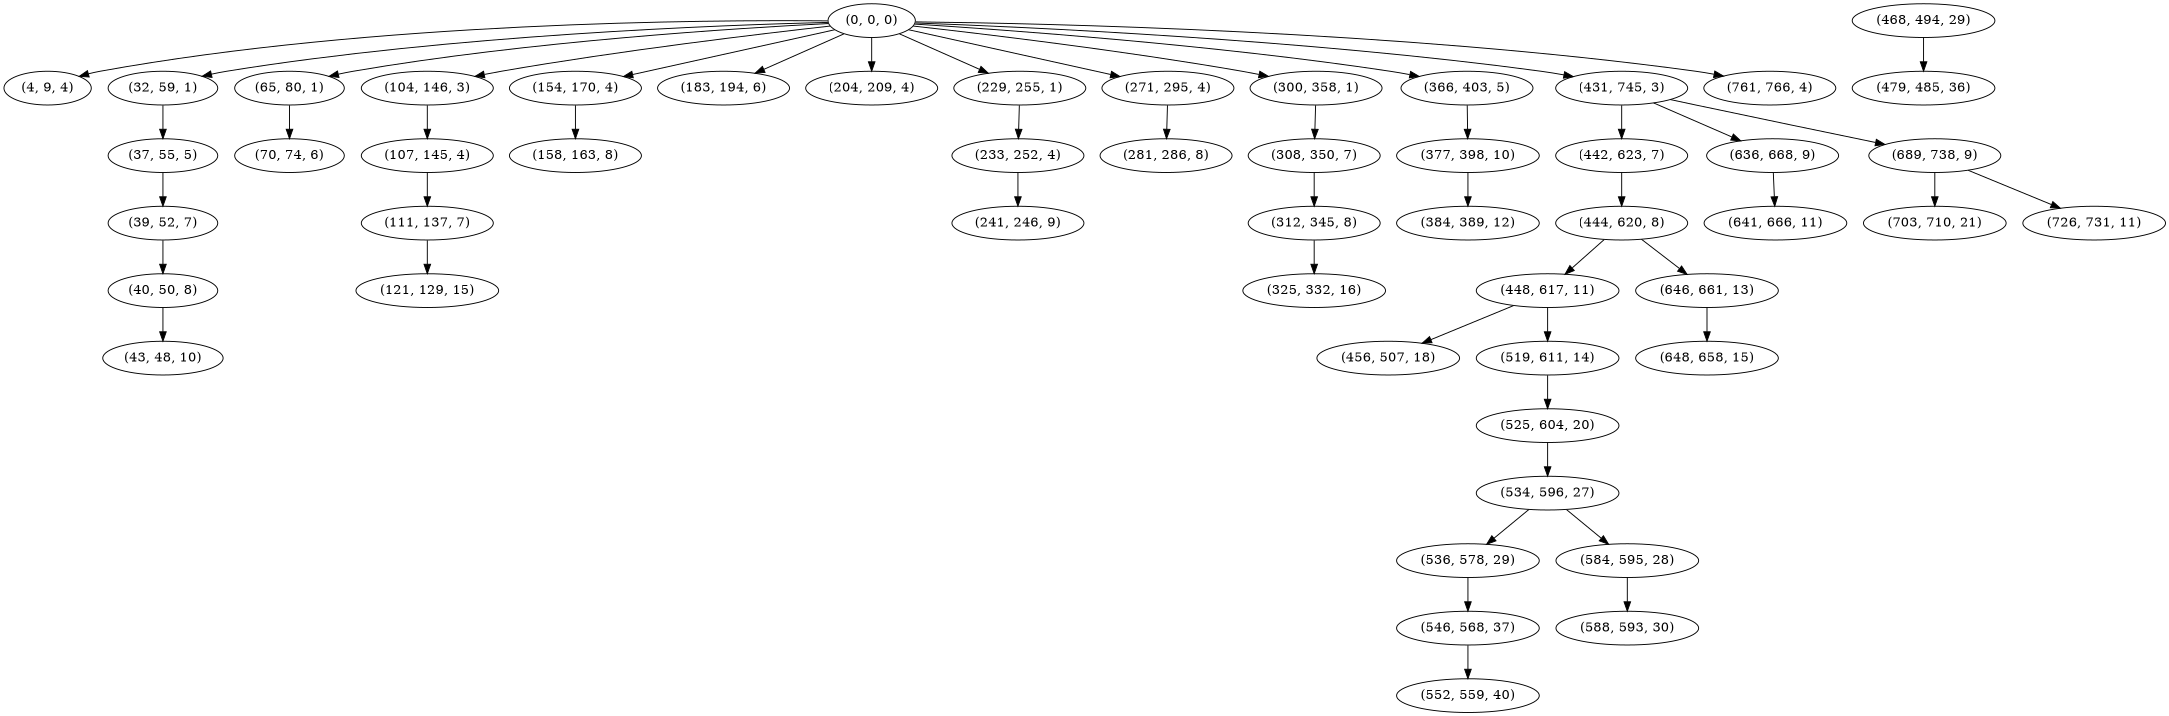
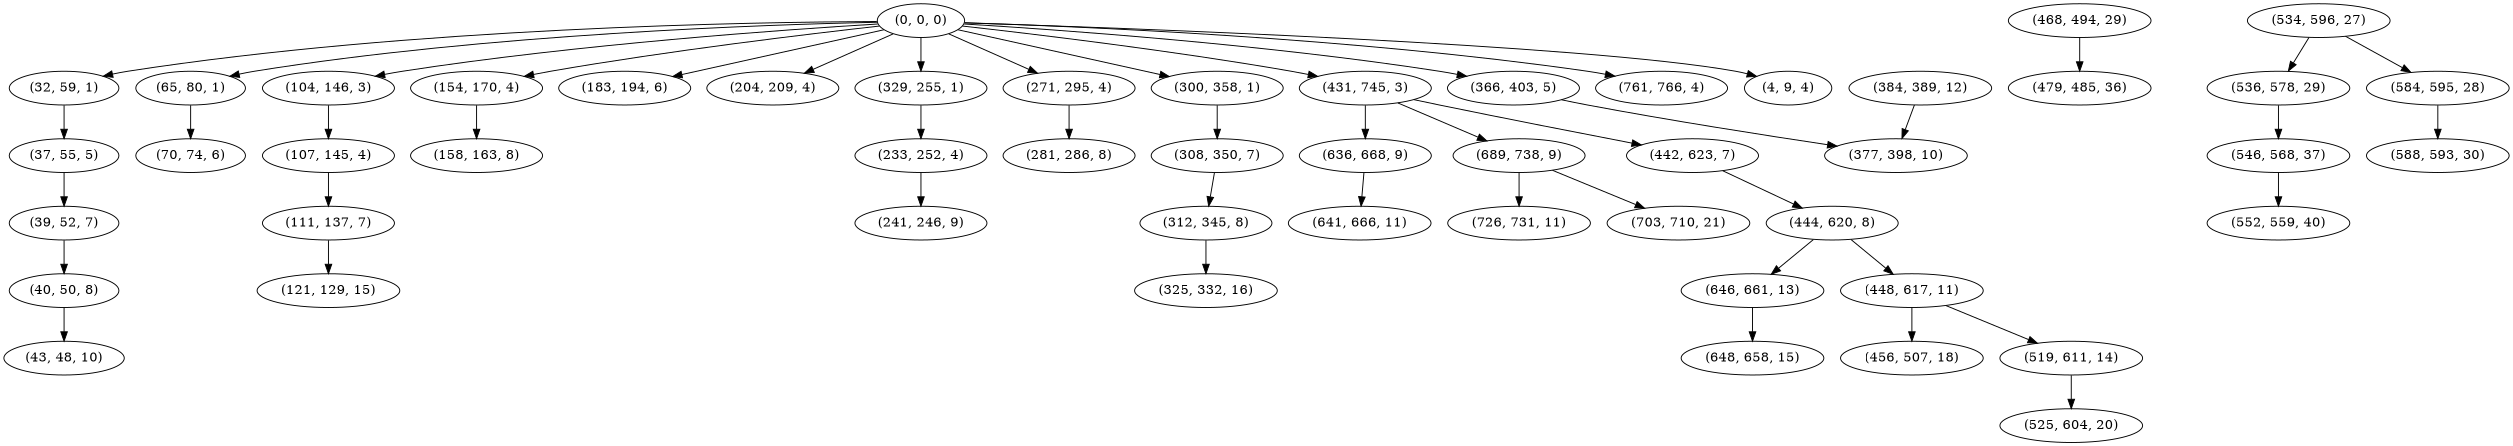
node "(229, 255, 1)": label "(229, 255, 1)" -> "(329, 255, 1)"
edge "(377, 398, 10)" -> "(384, 389, 12)": reversed
edge "(525, 604, 20)" -> "(534, 596, 27)": removed
